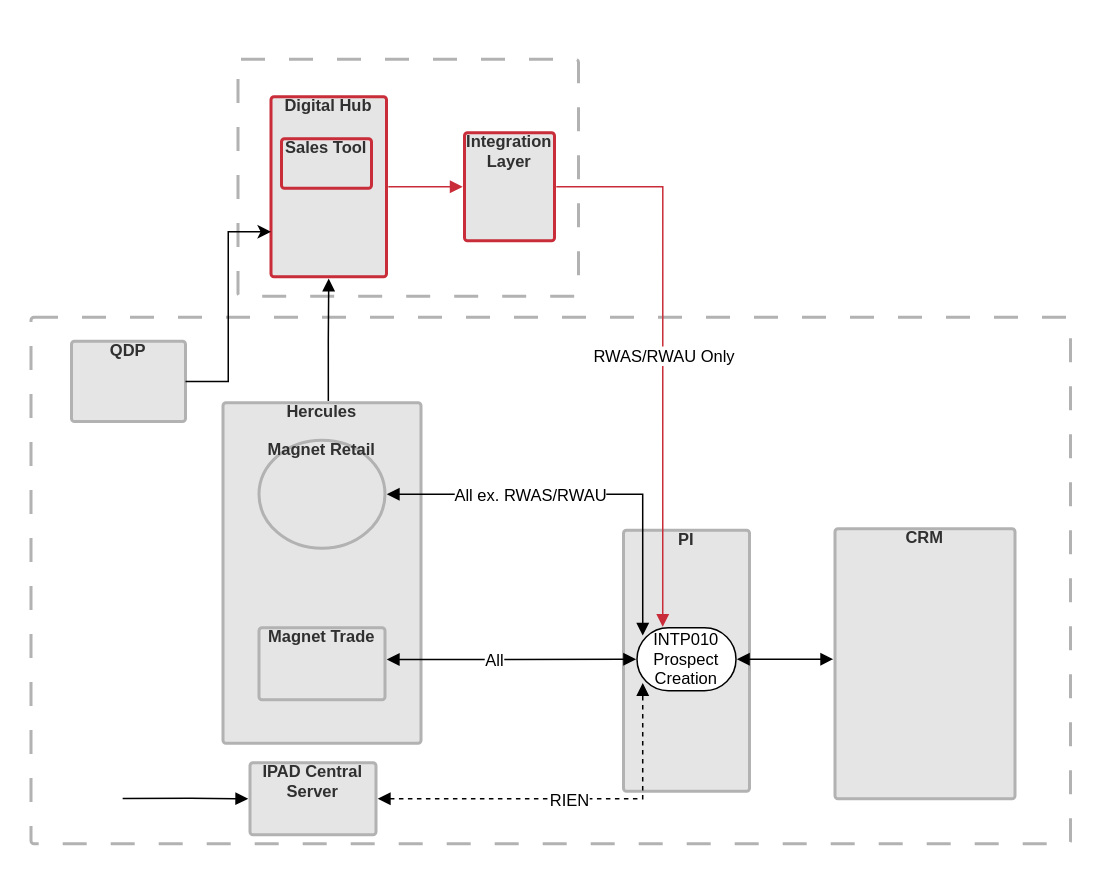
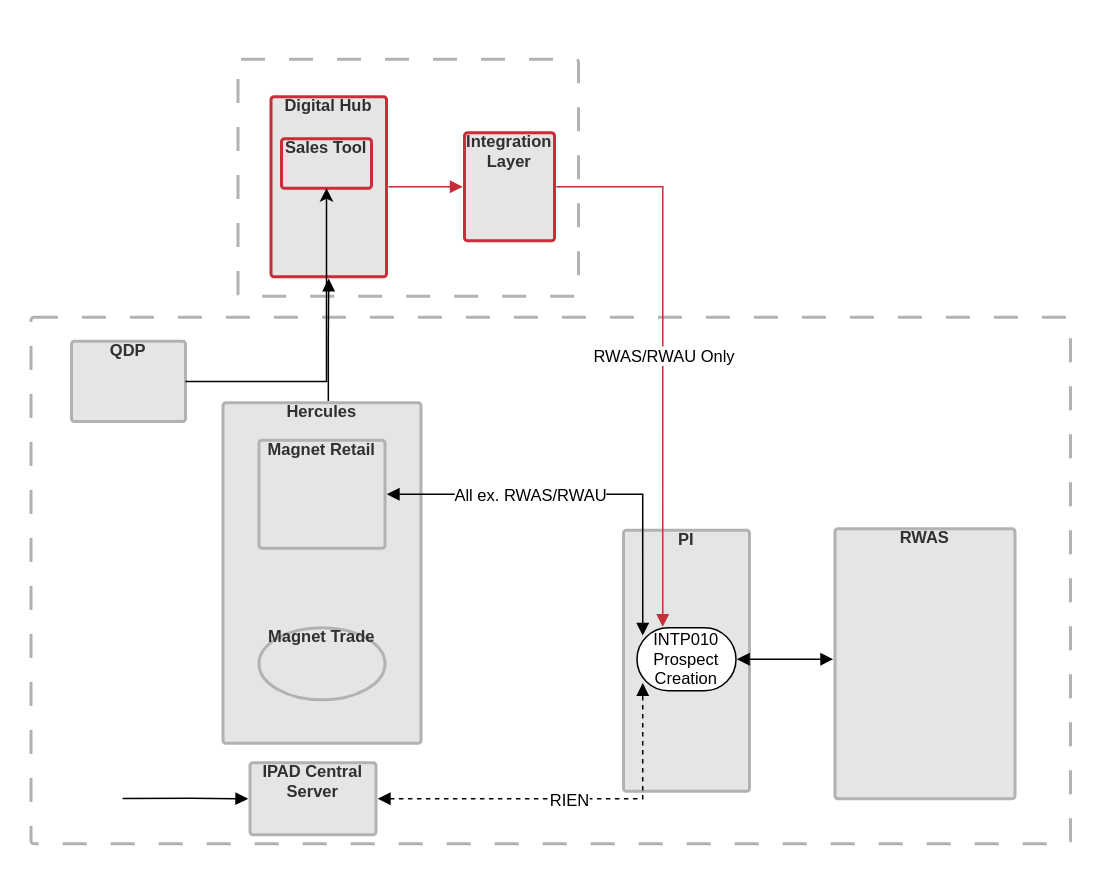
edge "QDP" -> "Digital Hub": now "QDP" -> "Sales Tool"
node "Magnet Retail": shape ellipse -> rounded rectangle
node "CRM": label "CRM" -> "RWAS"
edge "INTP010 Prospect Creation" -- "Magnet Trade": removed, label "All"
node "Magnet Trade": shape rounded rectangle -> ellipse
